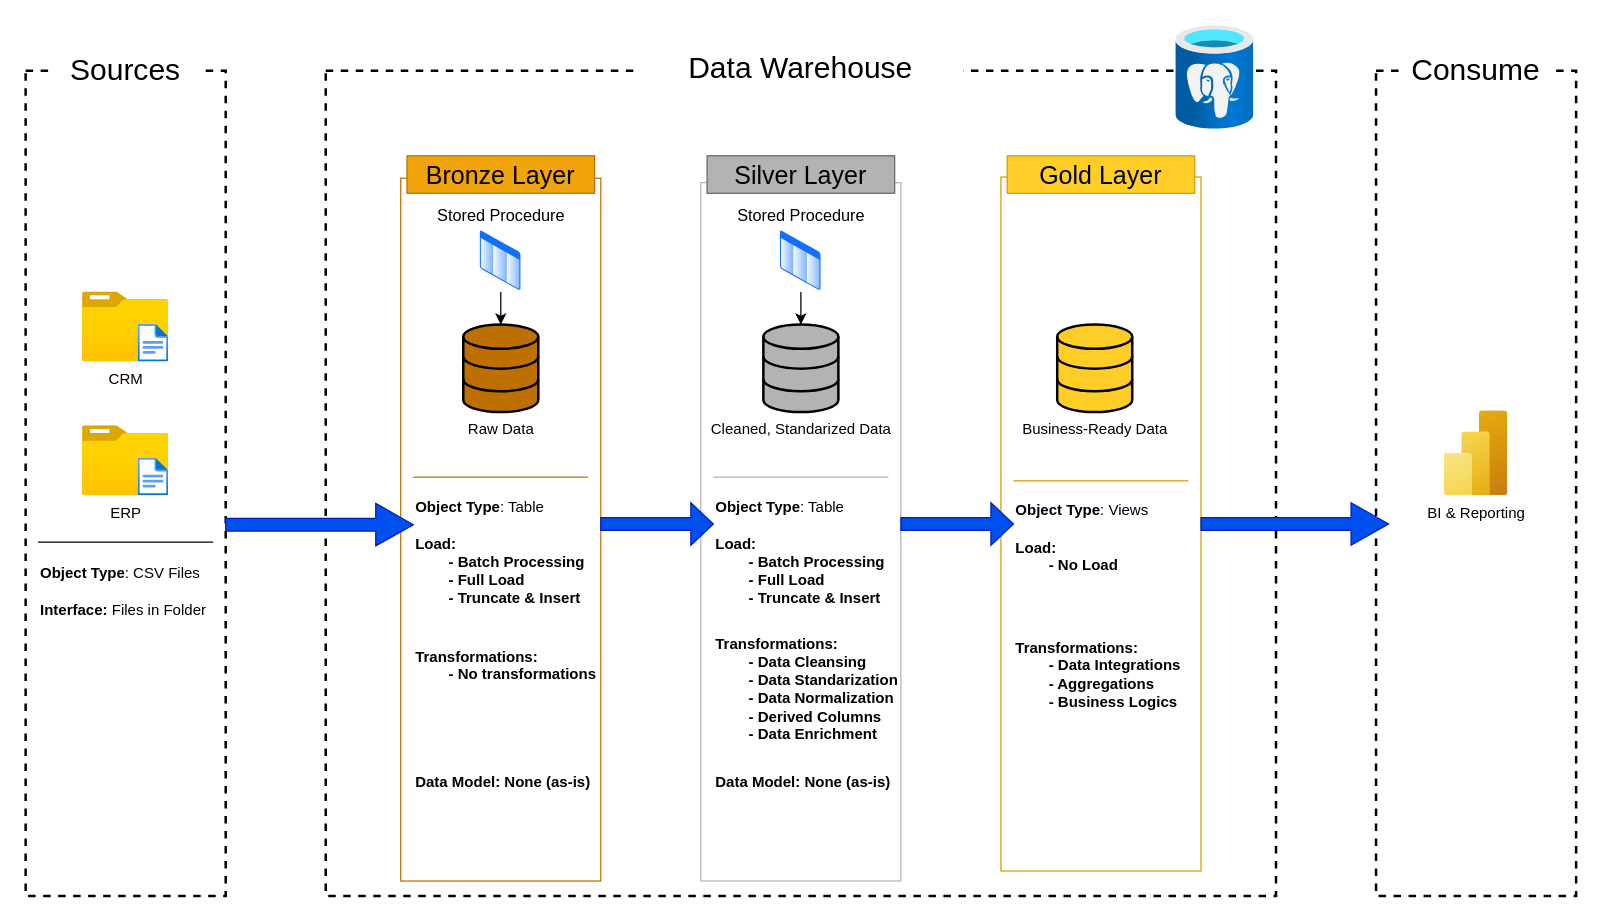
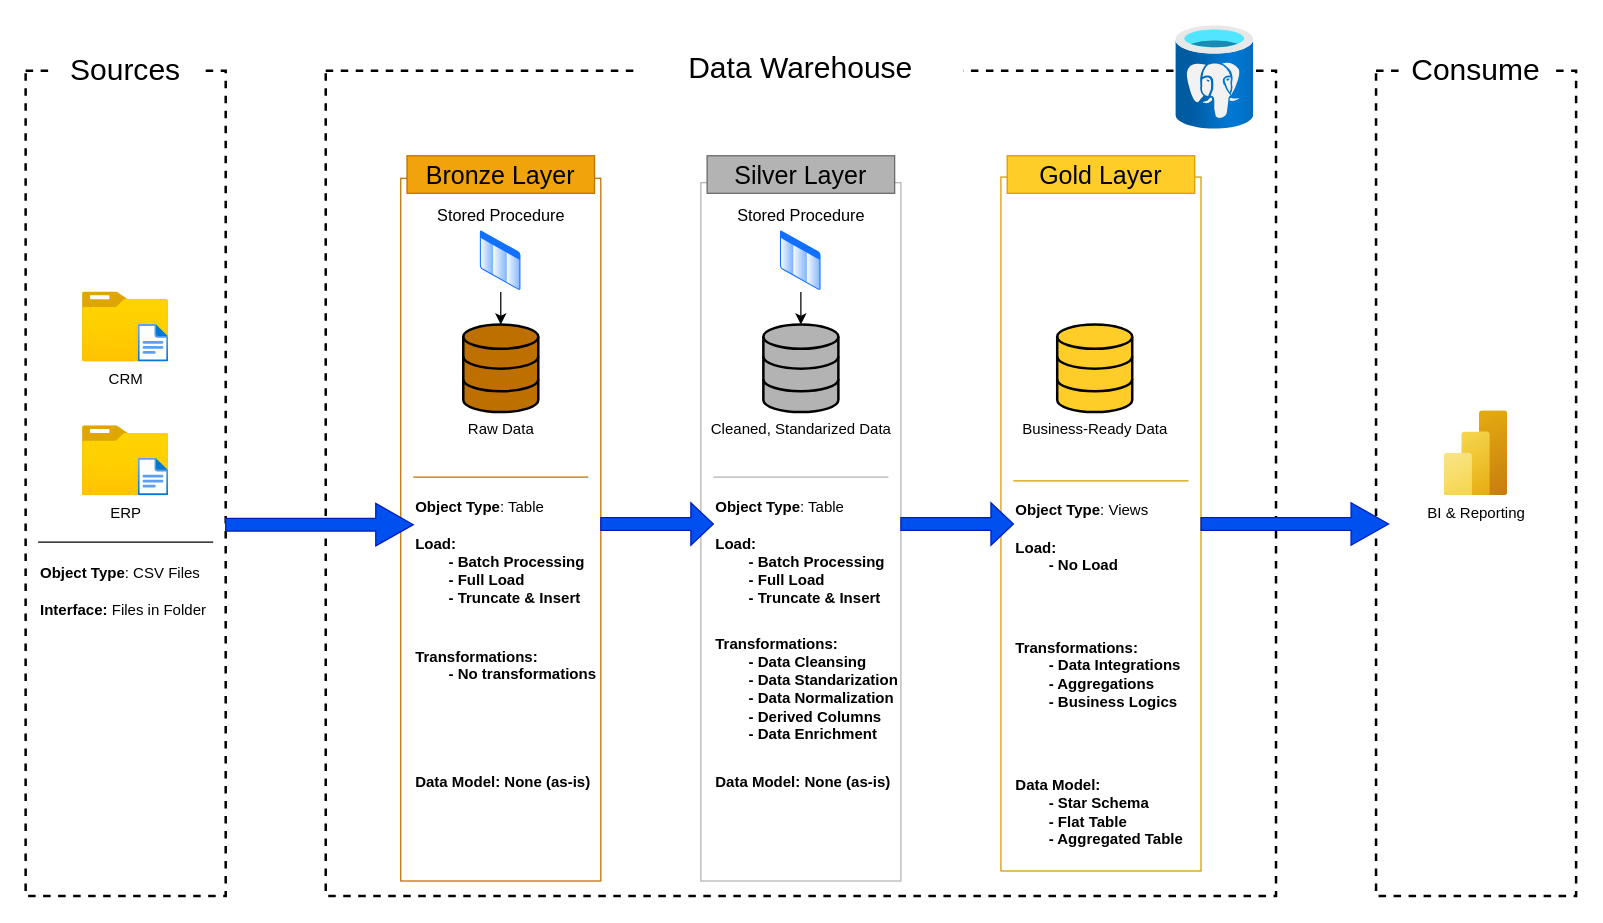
node "Data Model: - Star Schema - Flat Table - Aggregated Table": added
